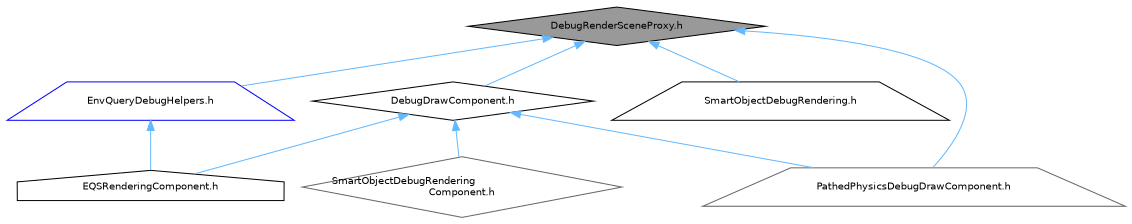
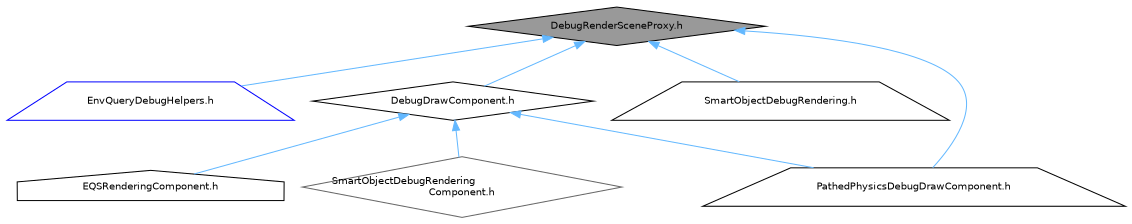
edge "EQSRenderingComponent.h" -> "EnvQueryDebugHelpers.h": removed
node "PathedPhysicsDebugDrawComponent.h": color gray40 -> black
